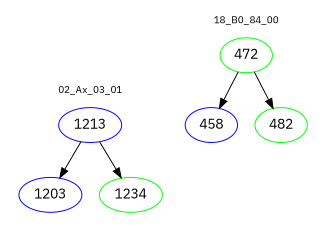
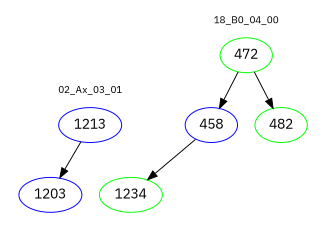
cluster "18_B0_84_00": label "18_B0_84_00" -> "18_B0_04_00"
edge "1213" -> "1234": now "458" -> "1234"
